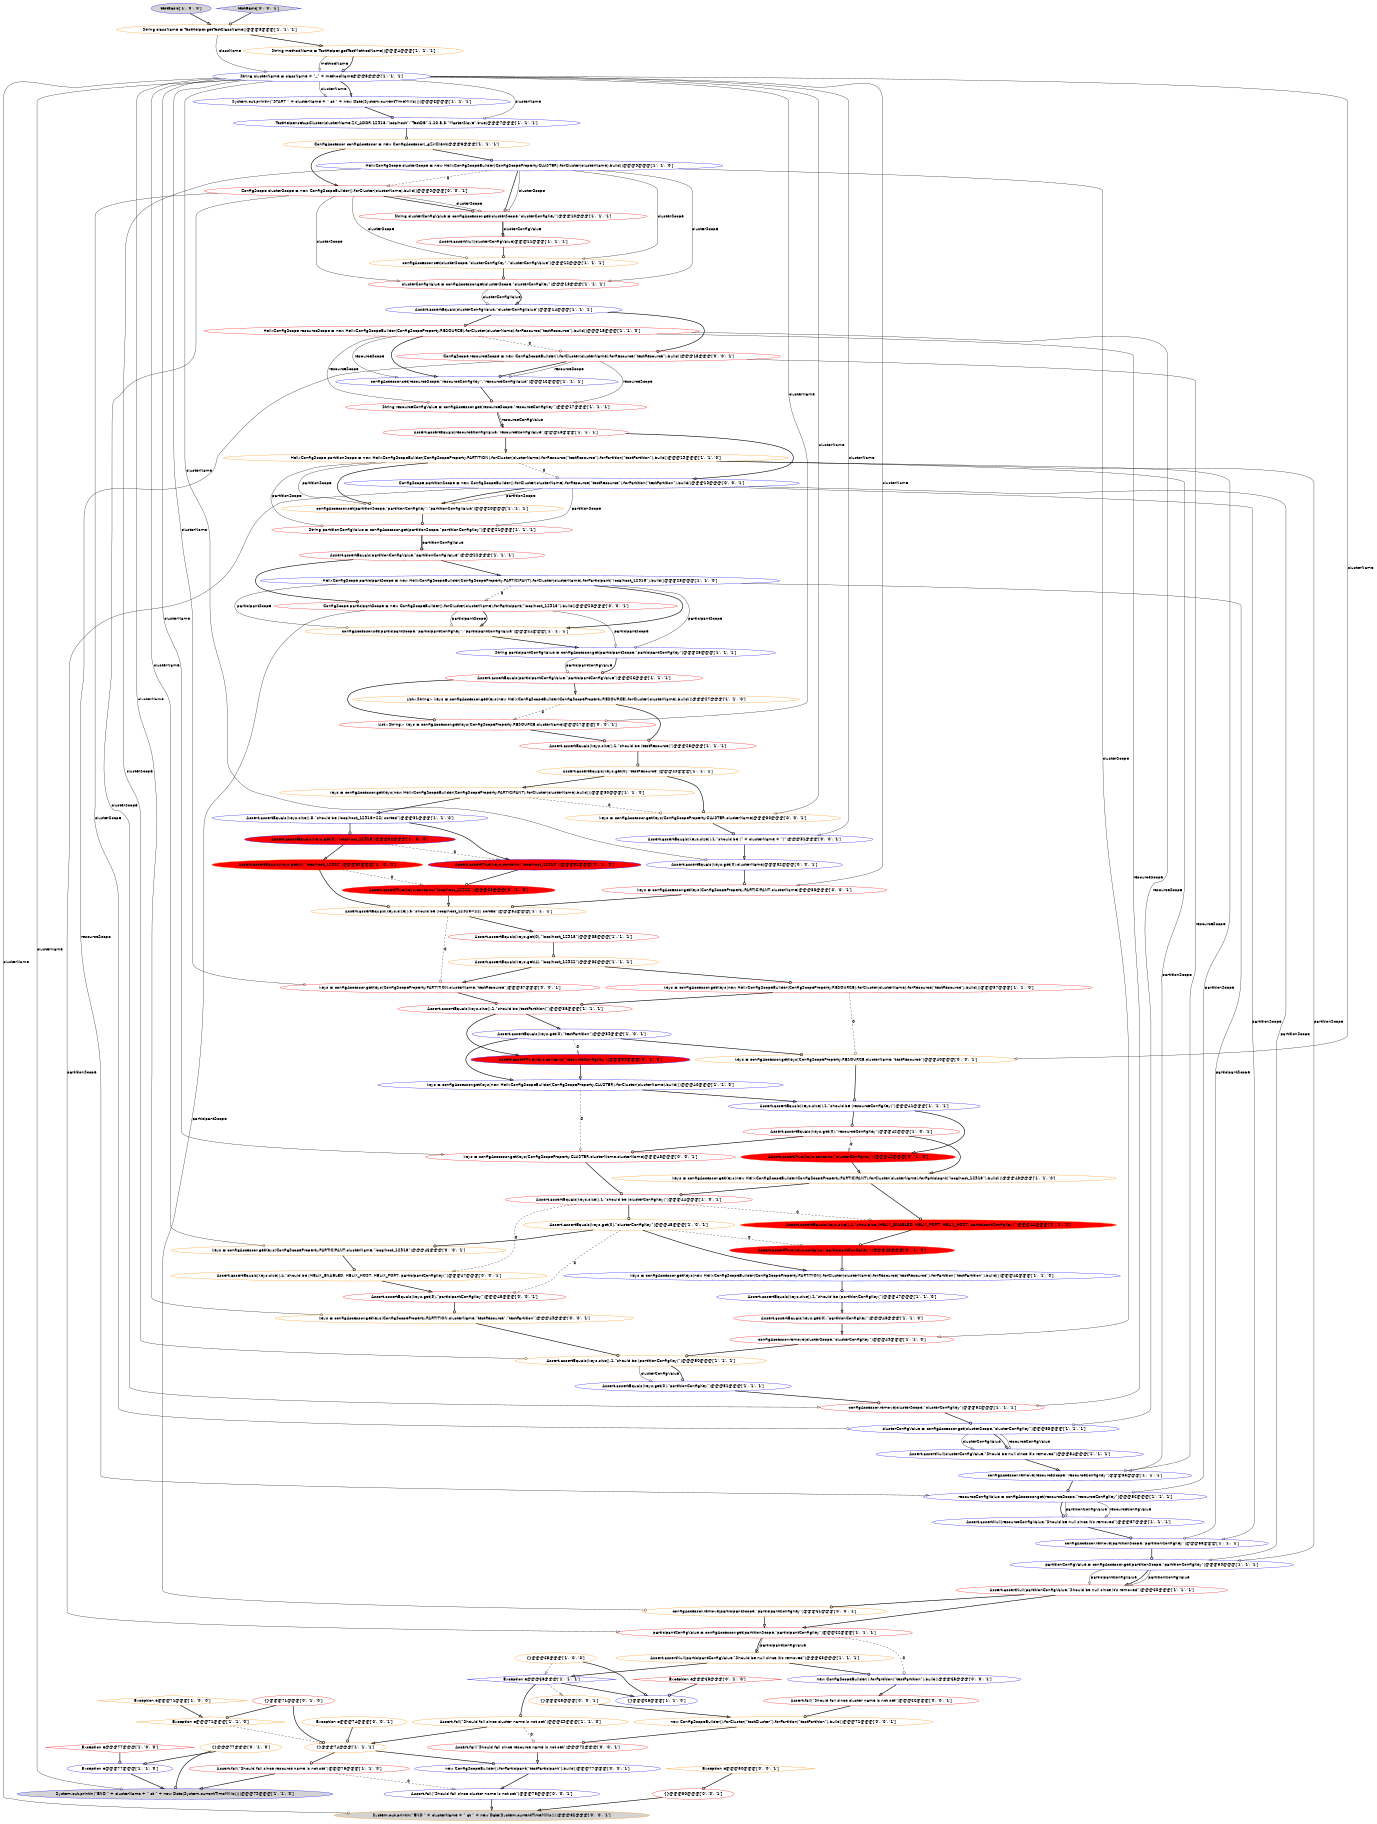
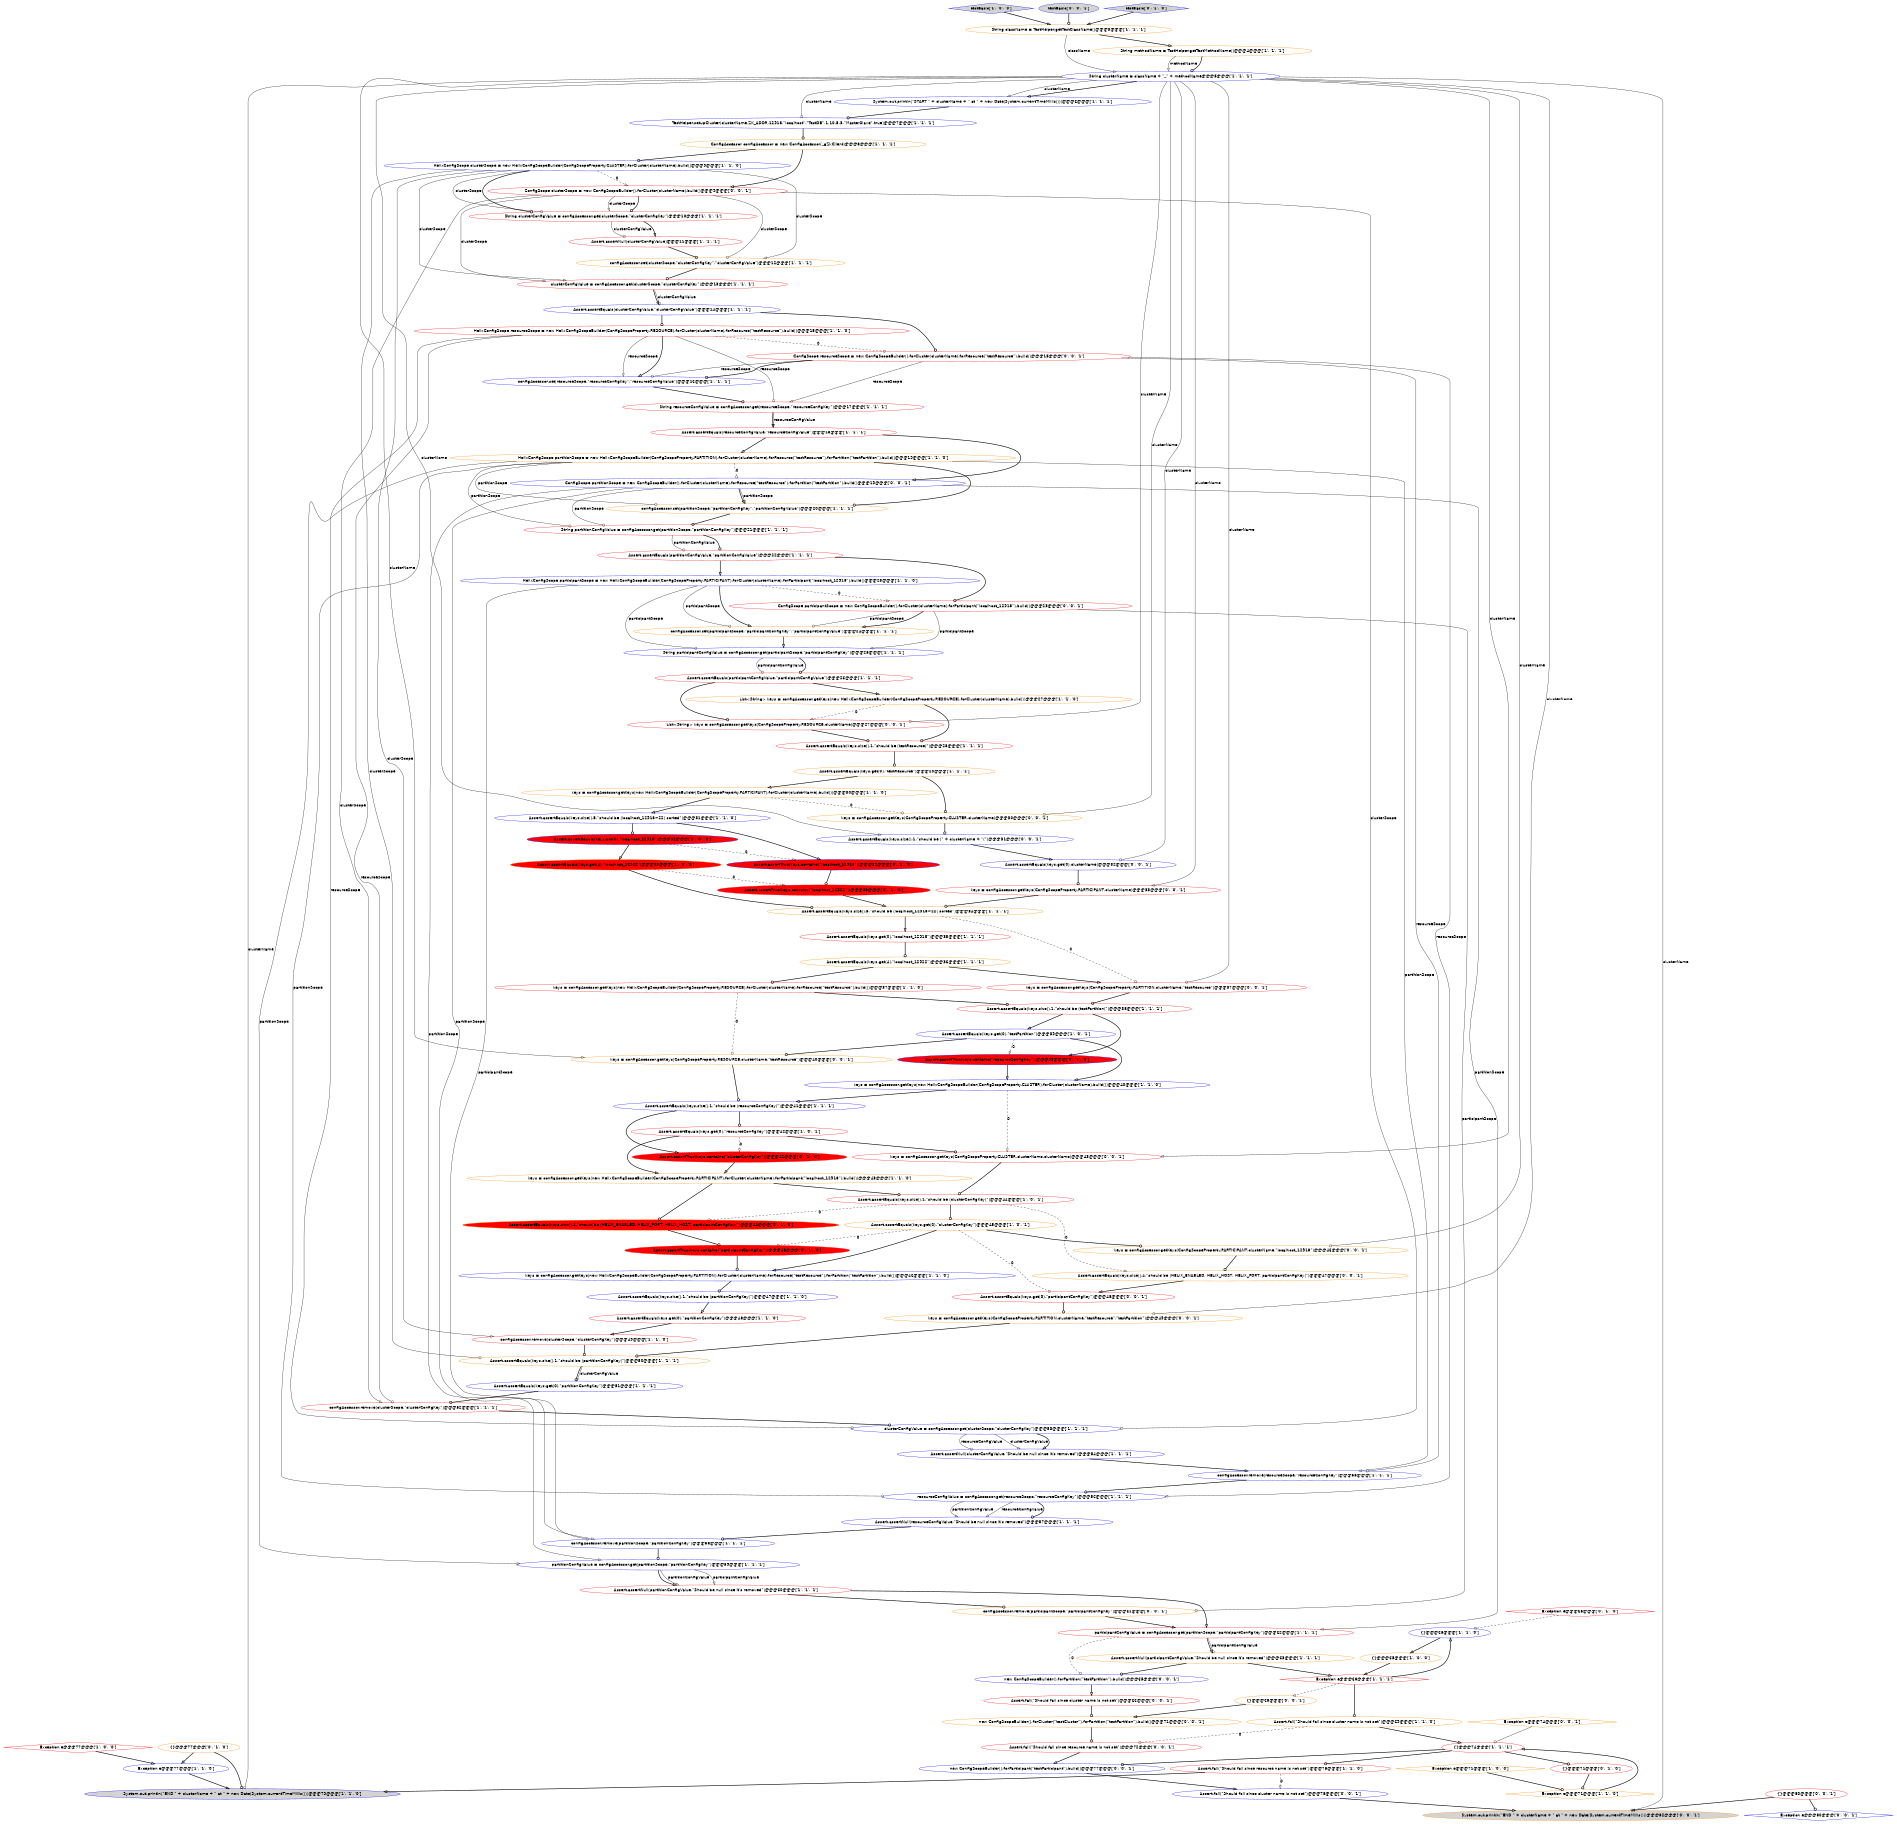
node "testBasic['1', '0', '0']": shape ellipse -> diamond
node "testBasic['0', '0', '1']": shape diamond -> ellipse
node "testBasic['0', '1', '0']": added
edge "{}@@@65@@@['1', '0', '0']" -> "Exception e@@@68@@@['1', '1', '1']": style dashed -> bold
edge "{}@@@65@@@['1', '0', '0']" -> "{}@@@65@@@['1', '1', '0']": reversed
node "Exception e@@@68@@@['1', '1', '1']": color blue -> red
edge "Exception e@@@65@@@['0', '1', '0']" -> "{}@@@65@@@['1', '1', '0']": style bold -> dashed
edge "Exception e@@@71@@@['1', '0', '0']" -> "Exception e@@@71@@@['1', '1', '0']": arrowhead onormal -> odot
node "Exception e@@@74@@@['0', '0', '1']": shape ellipse -> diamond
edge "{}@@@71@@@['0', '1', '0']" -> "{}@@@74@@@['1', '1', '1']": reversed
edge "Exception e@@@71@@@['1', '1', '0']" -> "{}@@@74@@@['1', '1', '1']": style dashed -> bold
edge "Exception e@@@74@@@['0', '0', '1']" -> "{}@@@74@@@['1', '1', '1']": style bold -> solid
node "{}@@@74@@@['1', '1', '1']": color darkorange -> red
edge "Exception e@@@77@@@['1', '0', '0']" -> "Exception e@@@77@@@['1', '1', '0']": arrowhead odot -> onormal
node "Exception e@@@80@@@['0', '0', '1']": color darkorange -> blue
edge "Exception e@@@80@@@['0', '0', '1']" -> "{}@@@80@@@['0', '0', '1']": reversed
